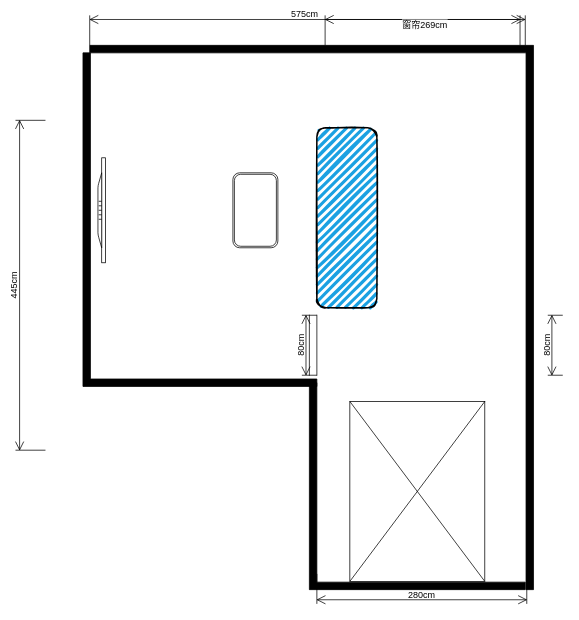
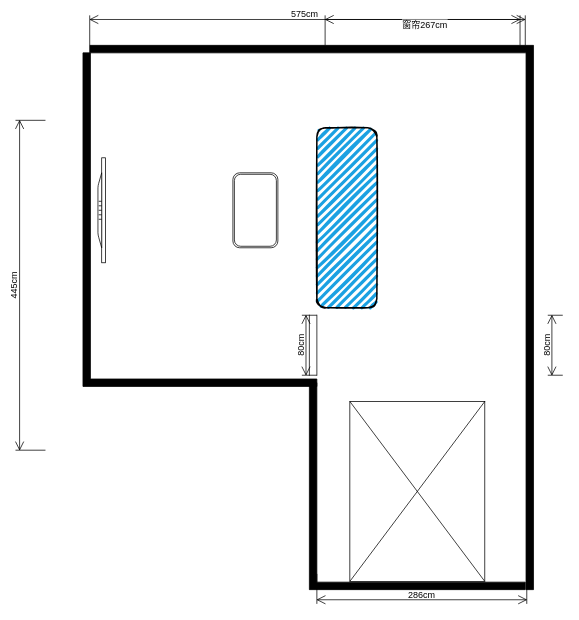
node "窗帘269cm": label "窗帘269cm" -> "窗帘267cm"
node "280cm": label "280cm" -> "286cm"
